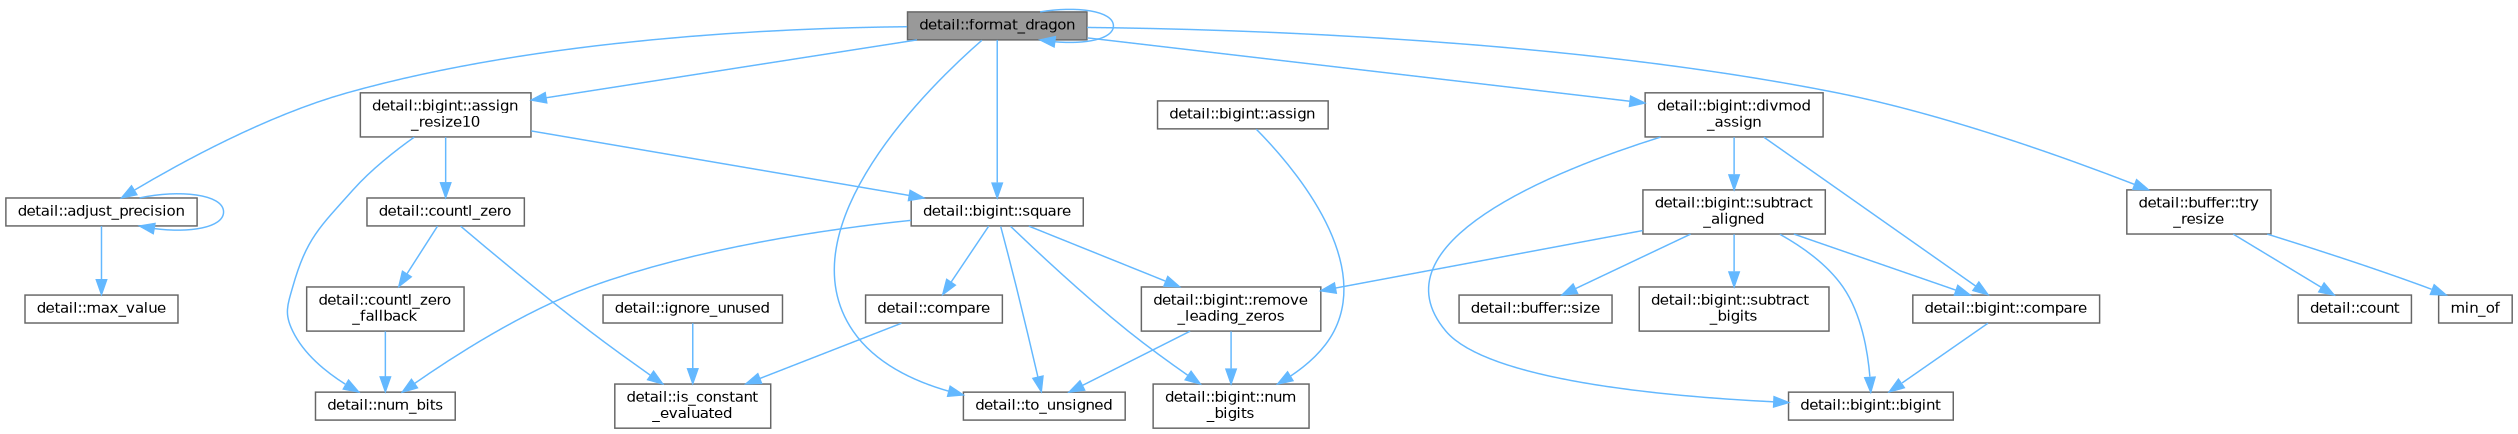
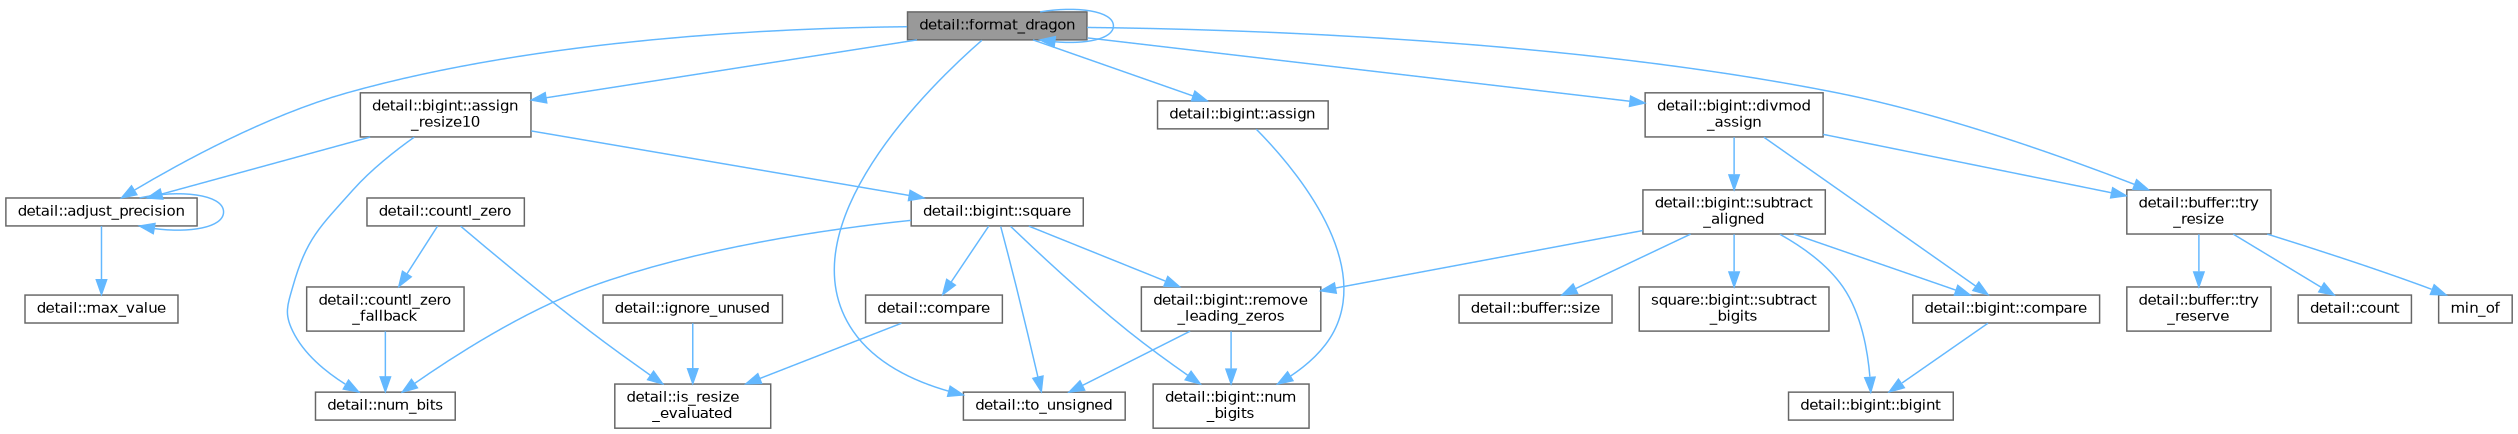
edge "detail::format_dragon" -> "detail::bigint::square": now "detail::format_dragon" -> "detail::bigint::assign"
edge "detail::bigint::assign _resize10" -> "detail::countl_zero": now "detail::bigint::assign _resize10" -> "detail::adjust_precision"
node "detail::bigint::subtract _bigits": label "detail::bigint::subtract _bigits" -> "square::bigint::subtract _bigits"
node "detail::buffer::try _reserve": added
edge "detail::bigint::divmod _assign" -> "detail::bigint::bigint": now "detail::bigint::divmod _assign" -> "detail::buffer::try _resize"
node "detail::is_constant _evaluated": label "detail::is_constant _evaluated" -> "detail::is_resize _evaluated"
